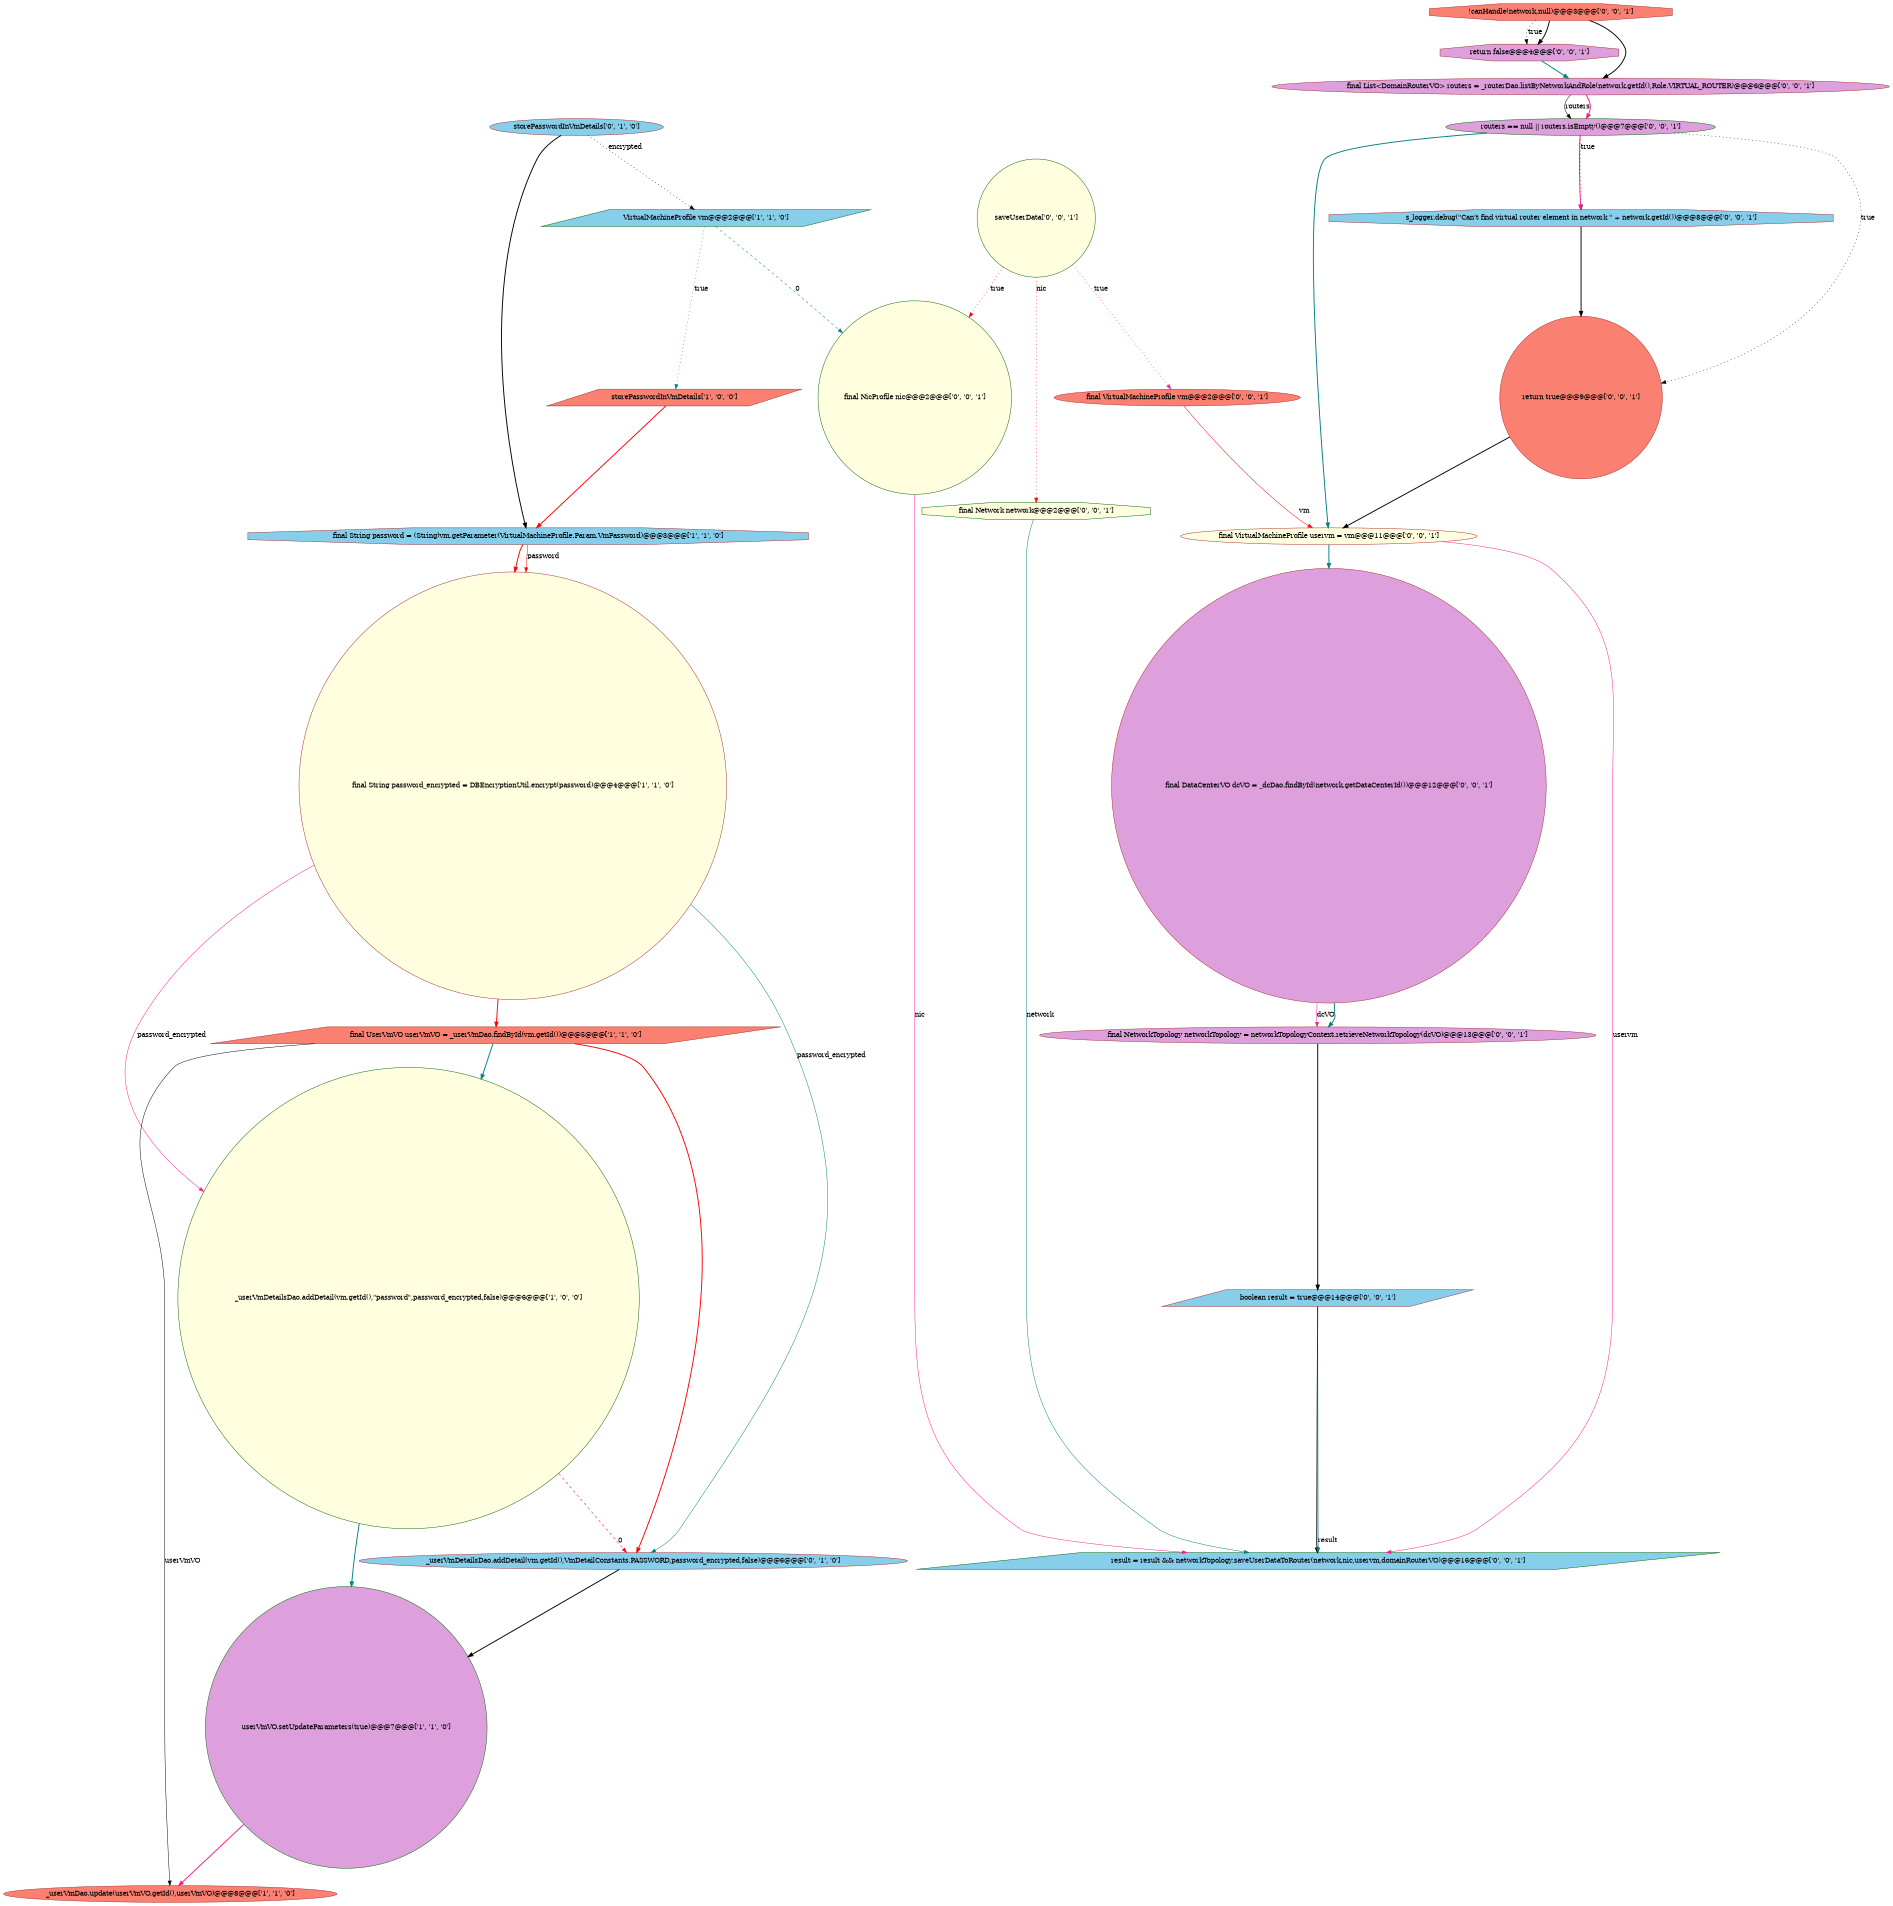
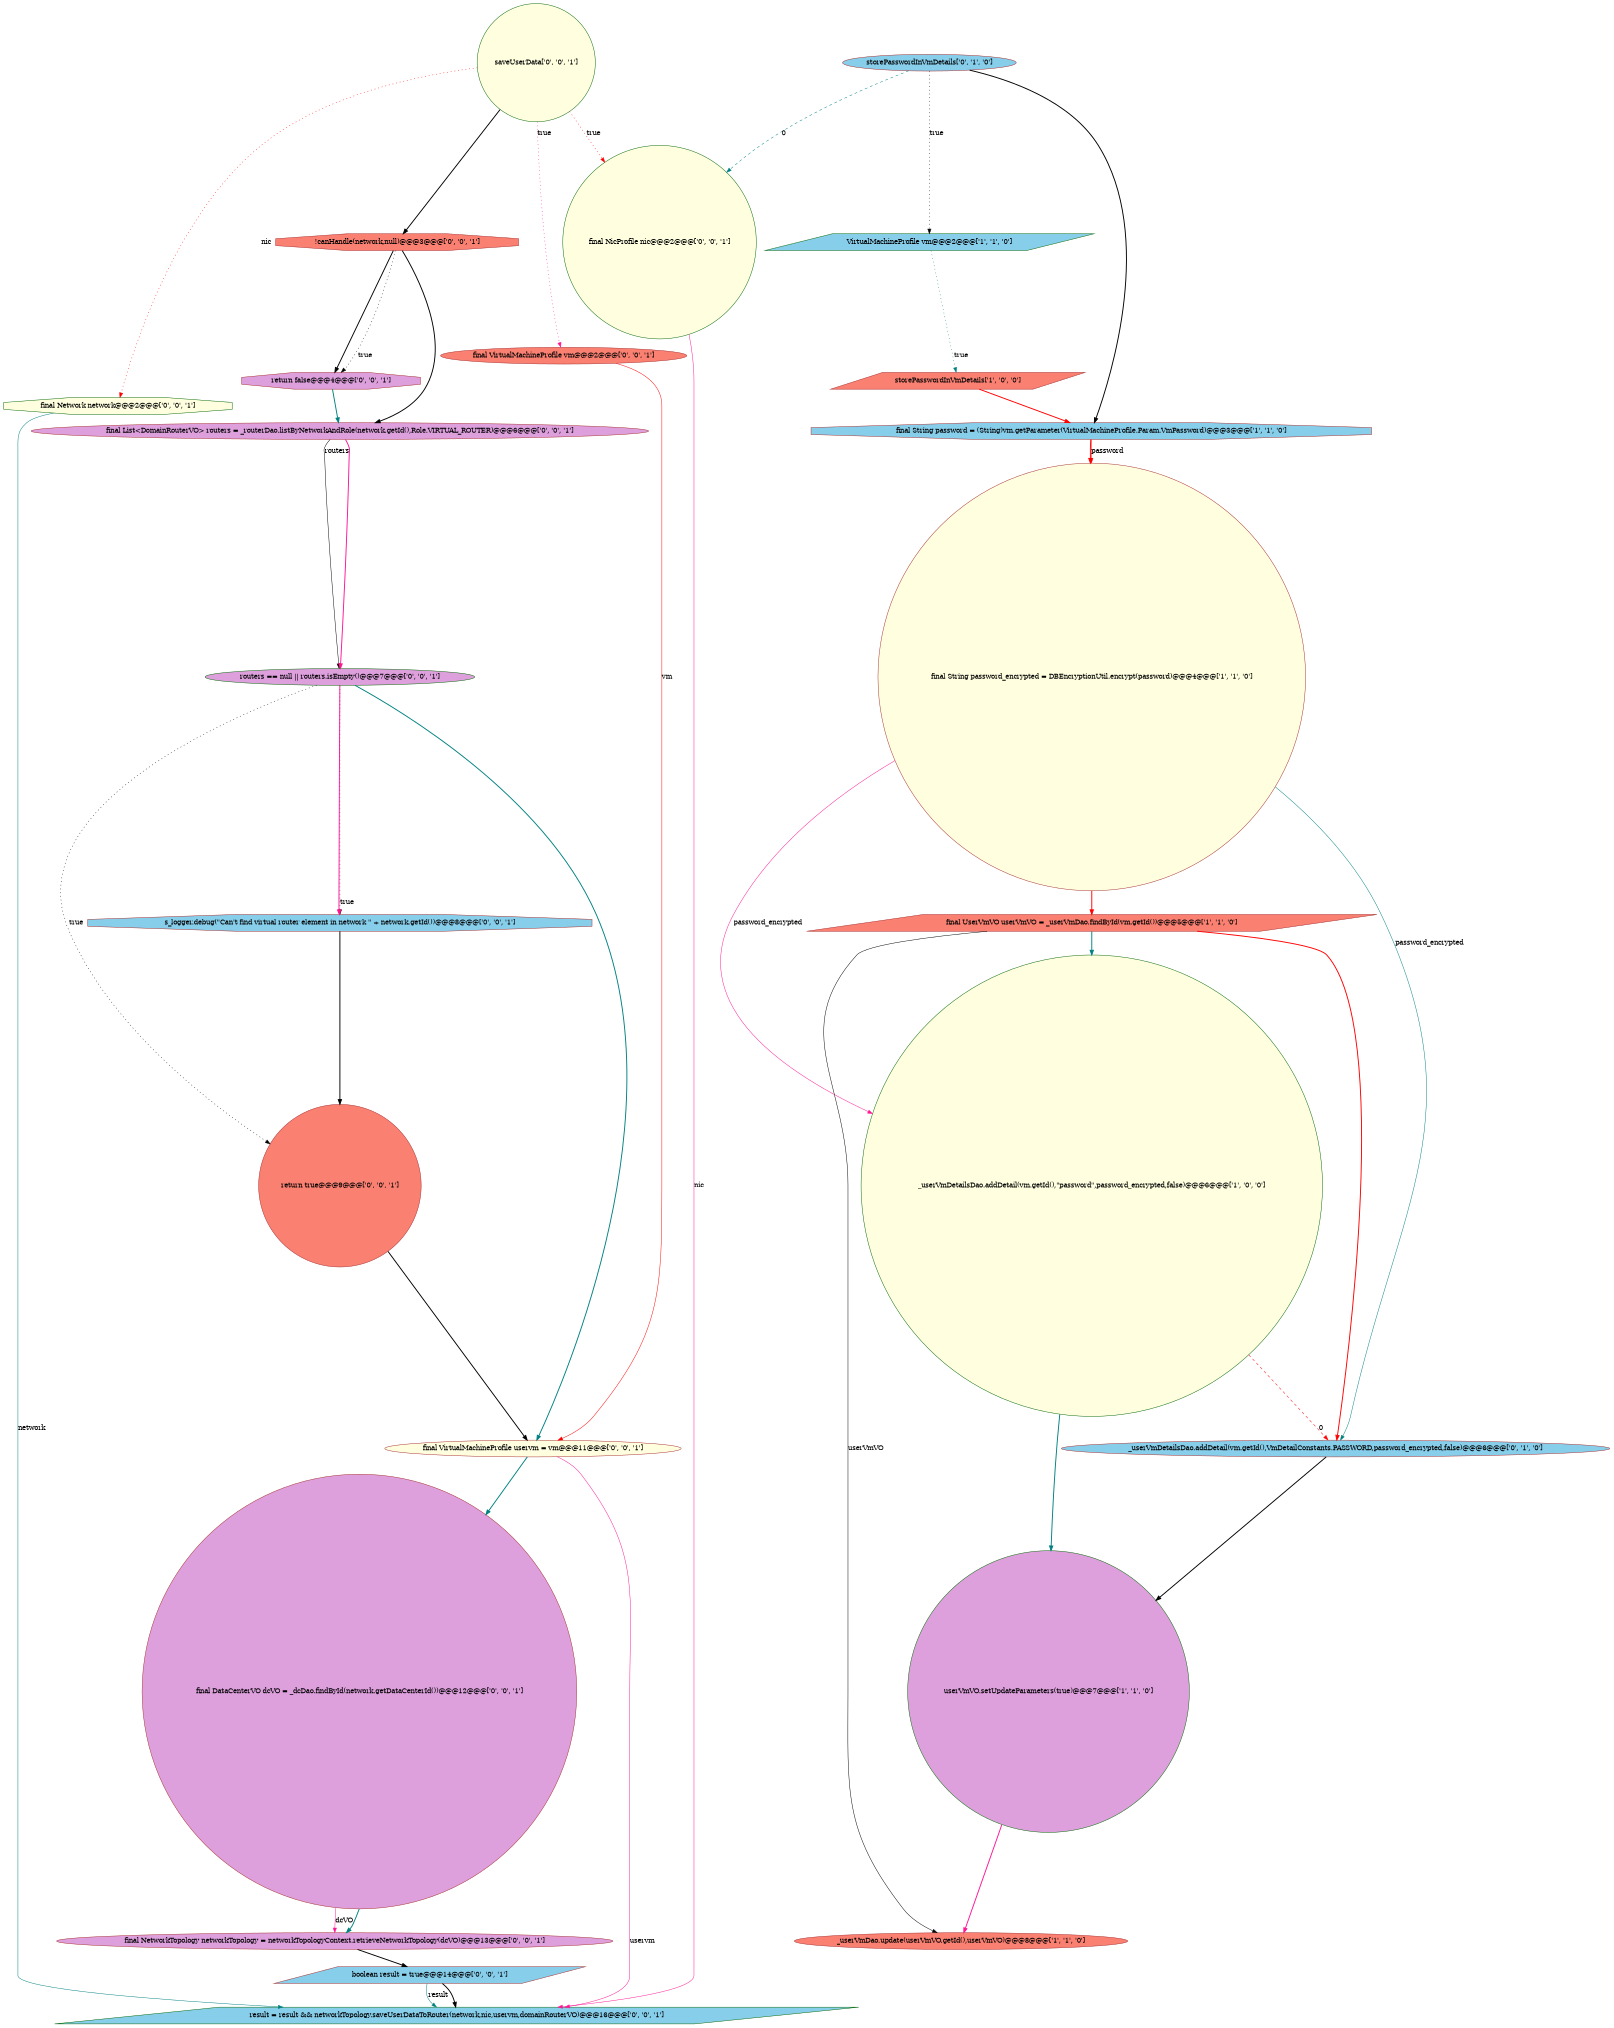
edge "storePasswordInVmDetails['0', '1', '0']" -> "VirtualMachineProfile vm@@@2@@@['1', '1', '0']": label "encrypted" -> "true"
edge "saveUserData['0', '0', '1']" -> "!canHandle(network,null)@@@3@@@['0', '0', '1']": added
edge "VirtualMachineProfile vm@@@2@@@['1', '1', '0']" -> "final NicProfile nic@@@2@@@['0', '0', '1']": now "storePasswordInVmDetails['0', '1', '0']" -> "final NicProfile nic@@@2@@@['0', '0', '1']"
